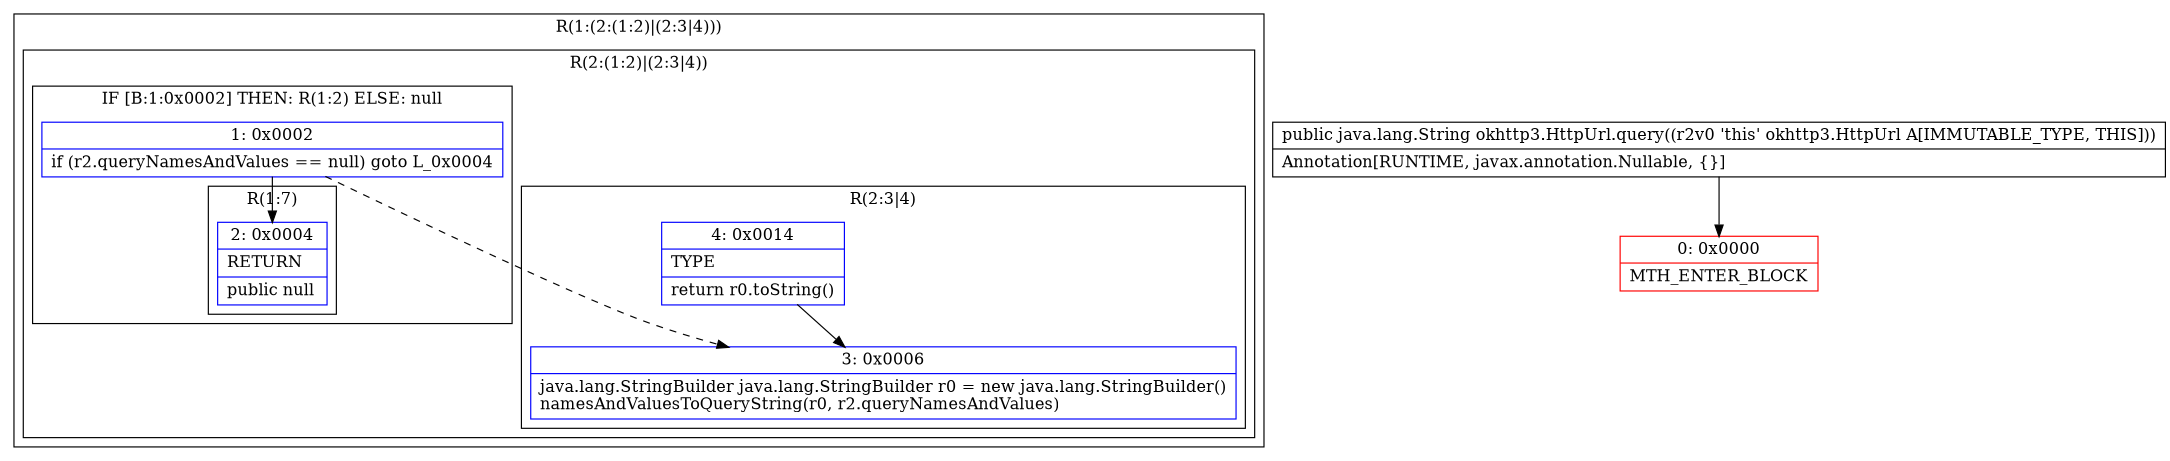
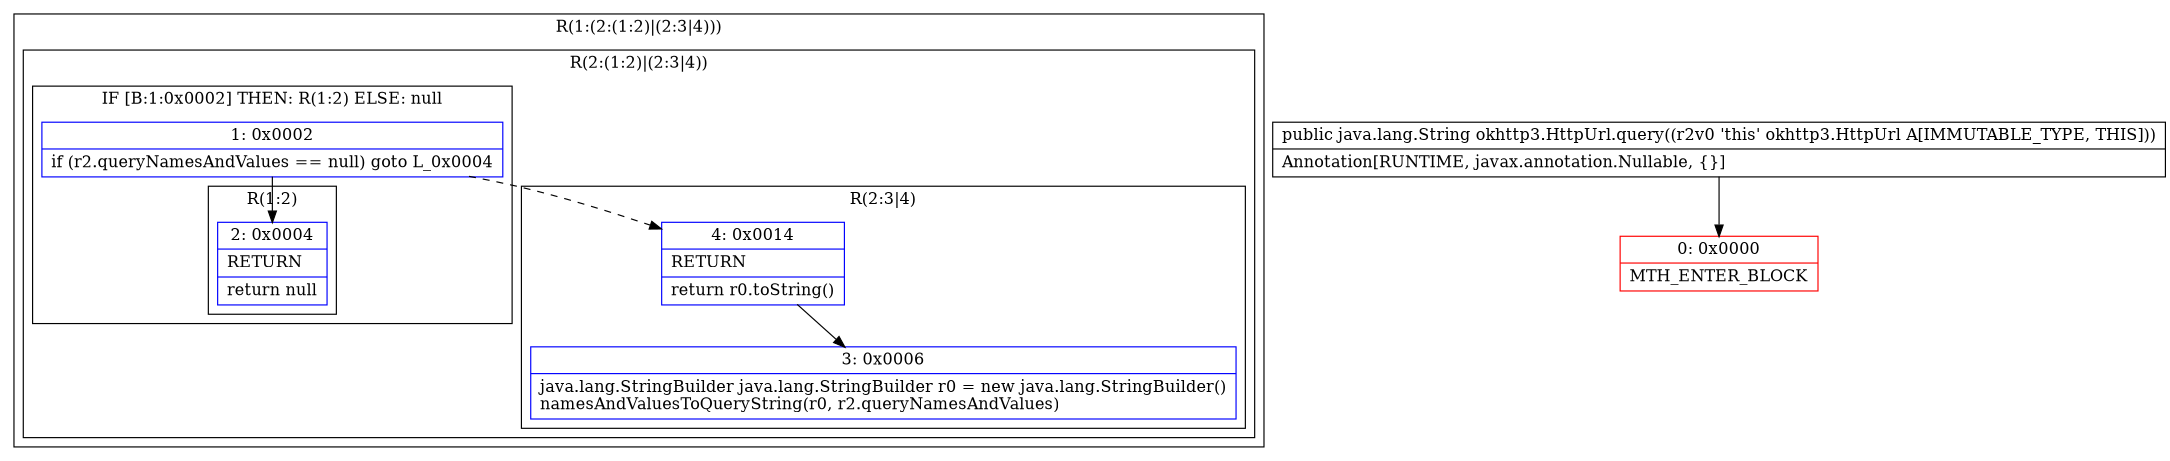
cluster "R(1:7)": label "R(1:7)" -> "R(1:2)"
edge "1: 0x0002" -> "3: 0x0006": now "1: 0x0002" -> "4: 0x0014"
node "4: 0x0014": text "TYPE" -> "RETURN"
node "2: 0x0004": text "public null" -> "return null"
